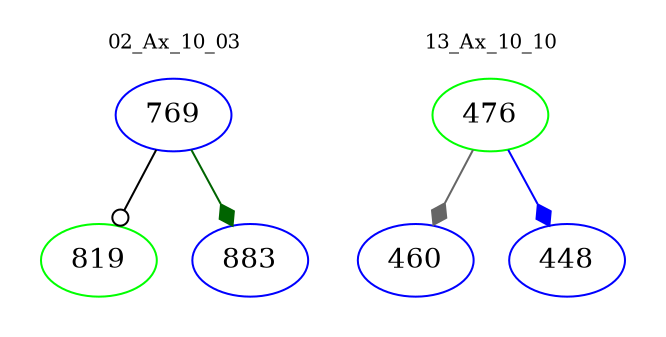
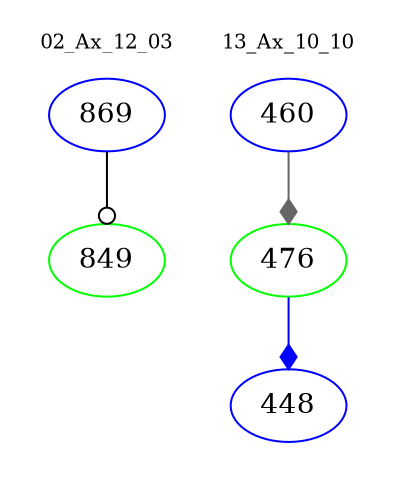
cluster "02_Ax_10_03": label "02_Ax_10_03" -> "02_Ax_12_03"
node "769": label "769" -> "869"
edge "476" -> "460": reversed
node "819": label "819" -> "849"
node "883": removed
